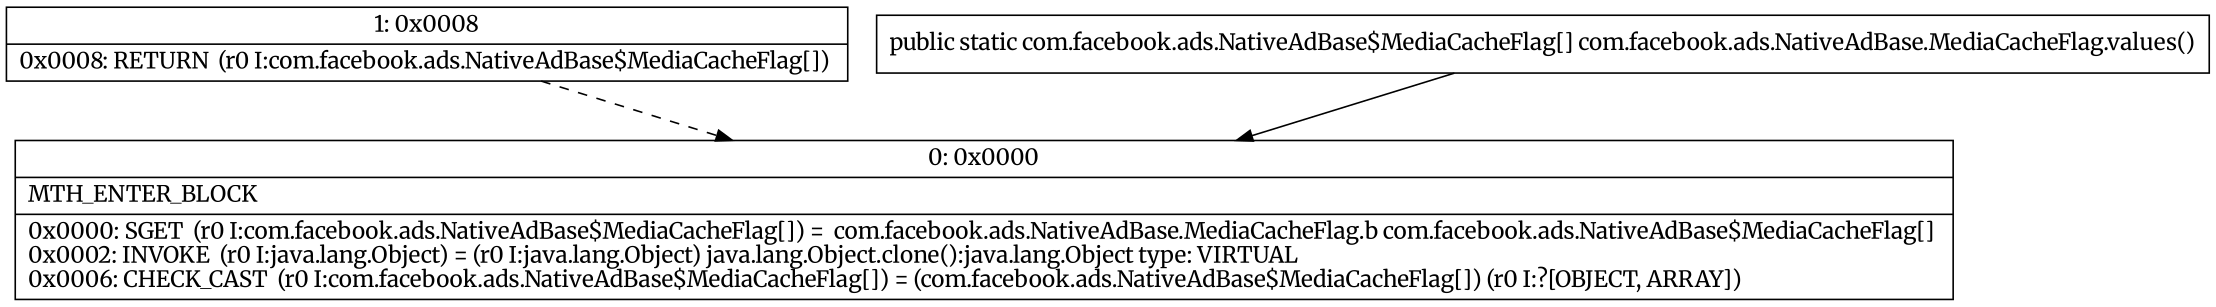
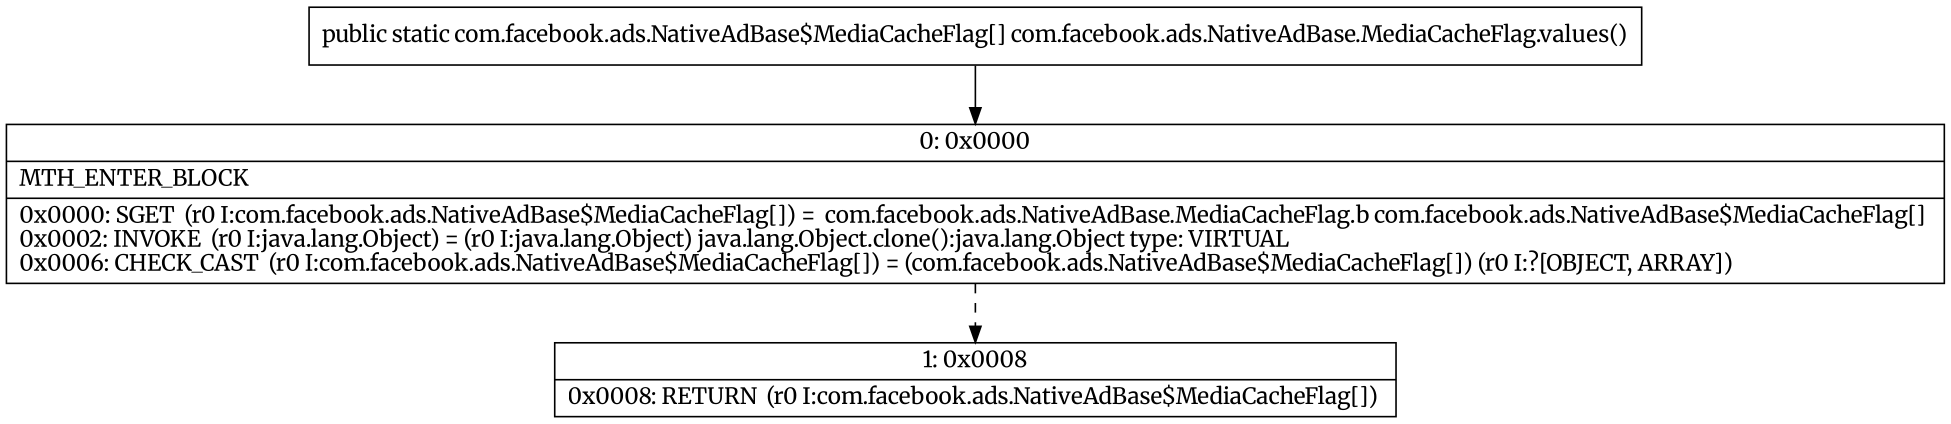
edge "1: 0x0008" -> "0: 0x0000": reversed
